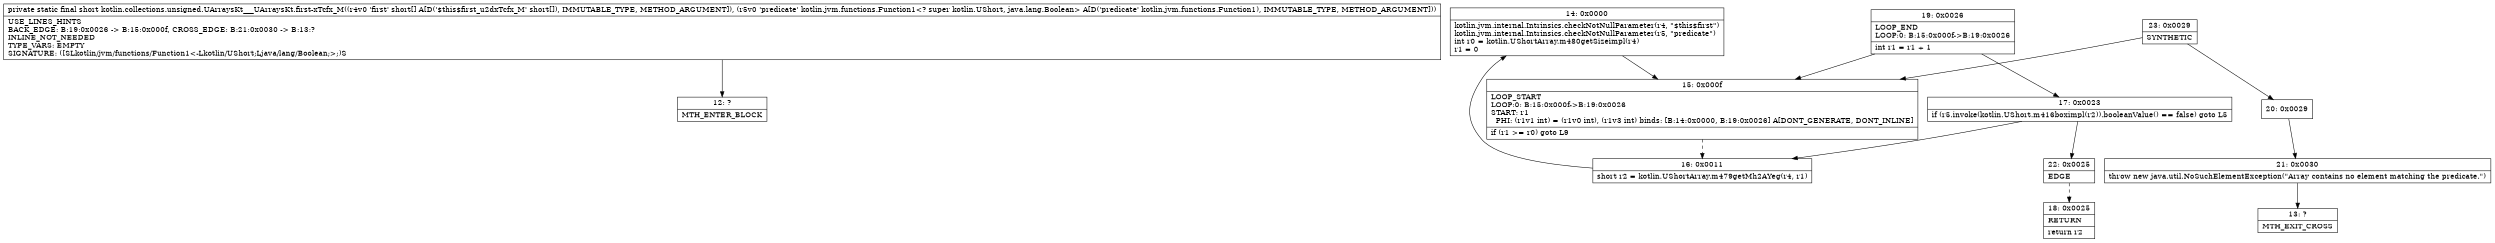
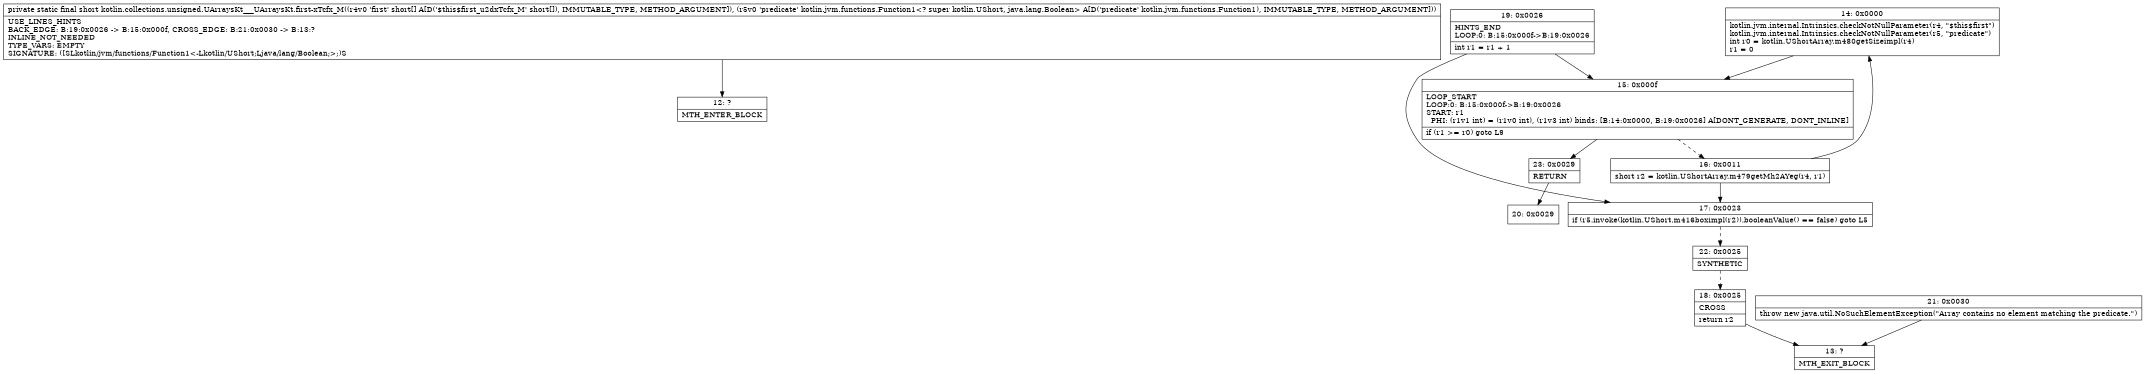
node "19: 0x0026": text "LOOP_END" -> "HINTS_END"
node "23: 0x0029": text "SYNTHETIC" -> "RETURN"
edge "23: 0x0029" -> "15: 0x000f": reversed
edge "20: 0x0029" -> "21: 0x0030": removed
edge "17: 0x0023" -> "22: 0x0025": style solid -> dashed
edge "17: 0x0023" -> "16: 0x0011": reversed
node "22: 0x0025": text "EDGE" -> "SYNTHETIC"
node "18: 0x0025": text "RETURN" -> "CROSS"
node "13: ?": text "MTH_EXIT_CROSS" -> "MTH_EXIT_BLOCK"
edge "18: 0x0025" -> "13: ?": added
